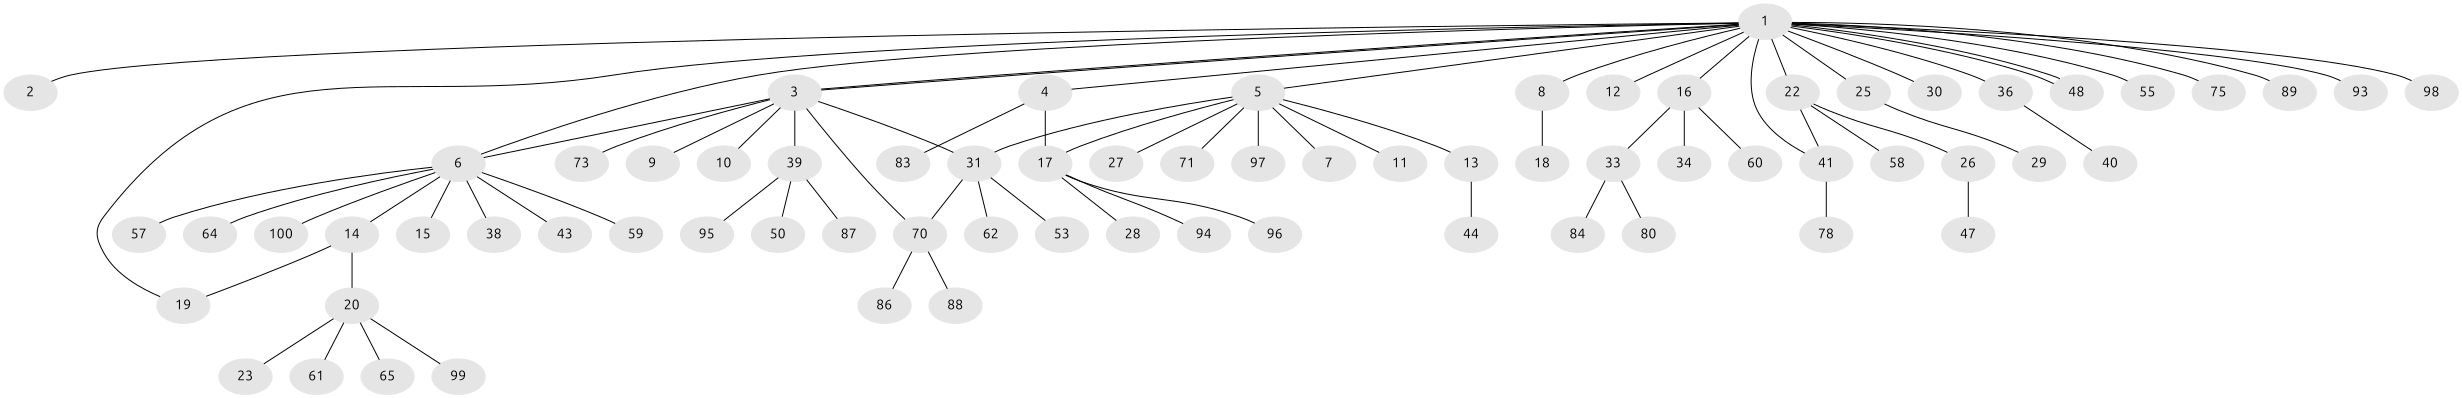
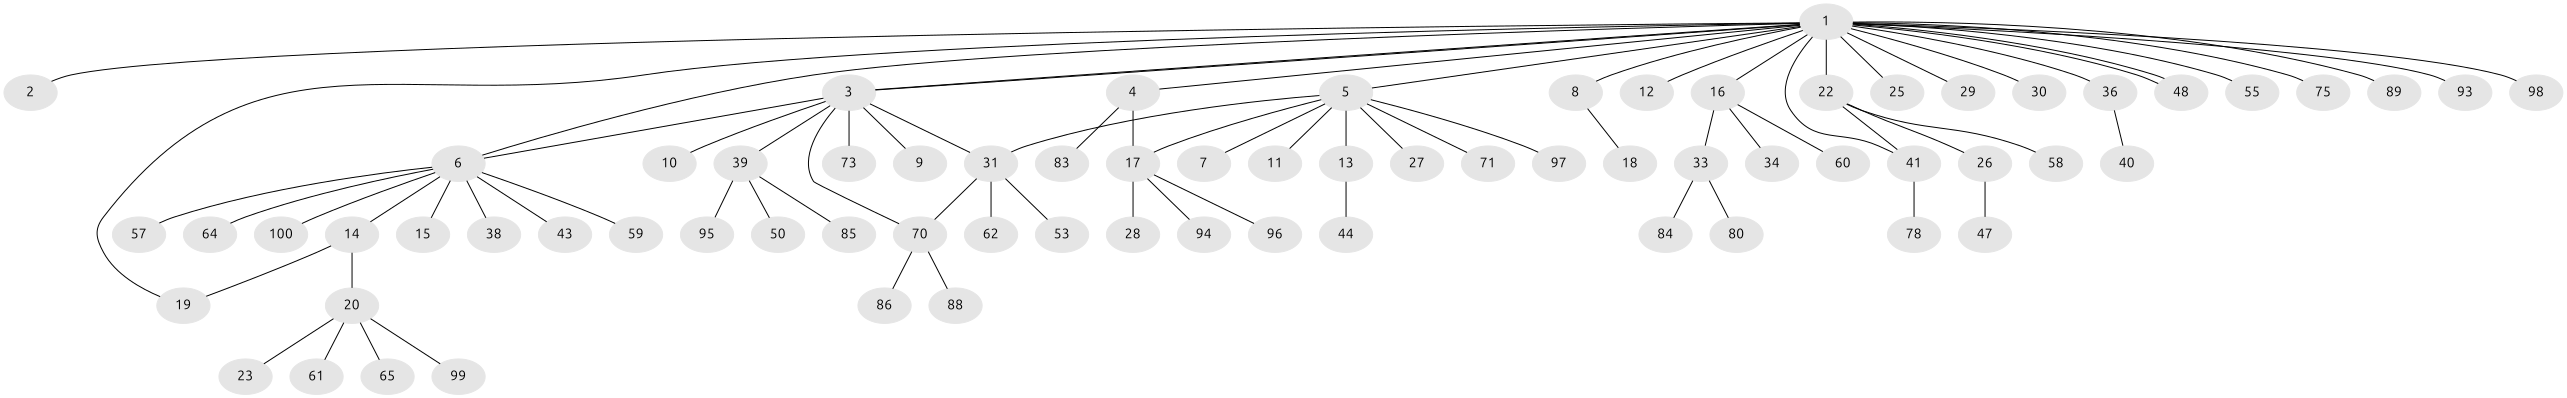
edge "25" -- "29": now "1" -- "29"
node "87": label "87" -> "85"
